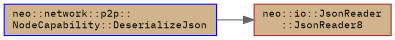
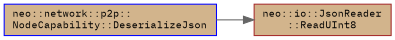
node "neo::io::JsonReader ::JsonReader8": label "neo::io::JsonReader ::JsonReader8" -> "neo::io::JsonReader ::ReadUInt8"
